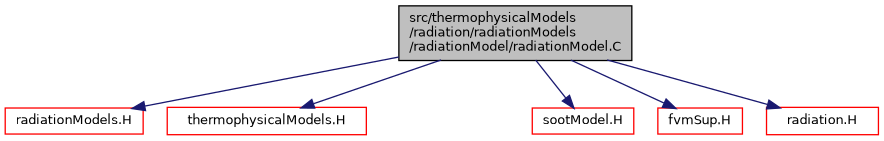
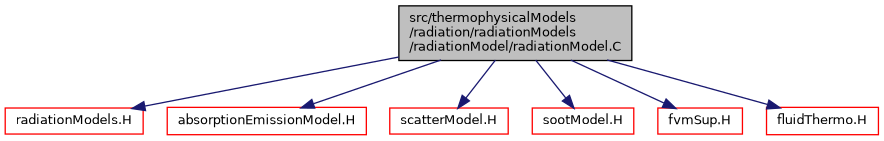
node "thermophysicalModels.H": label "thermophysicalModels.H" -> "absorptionEmissionModel.H"
node "scatterModel.H": added
node "radiation.H": label "radiation.H" -> "fluidThermo.H"
